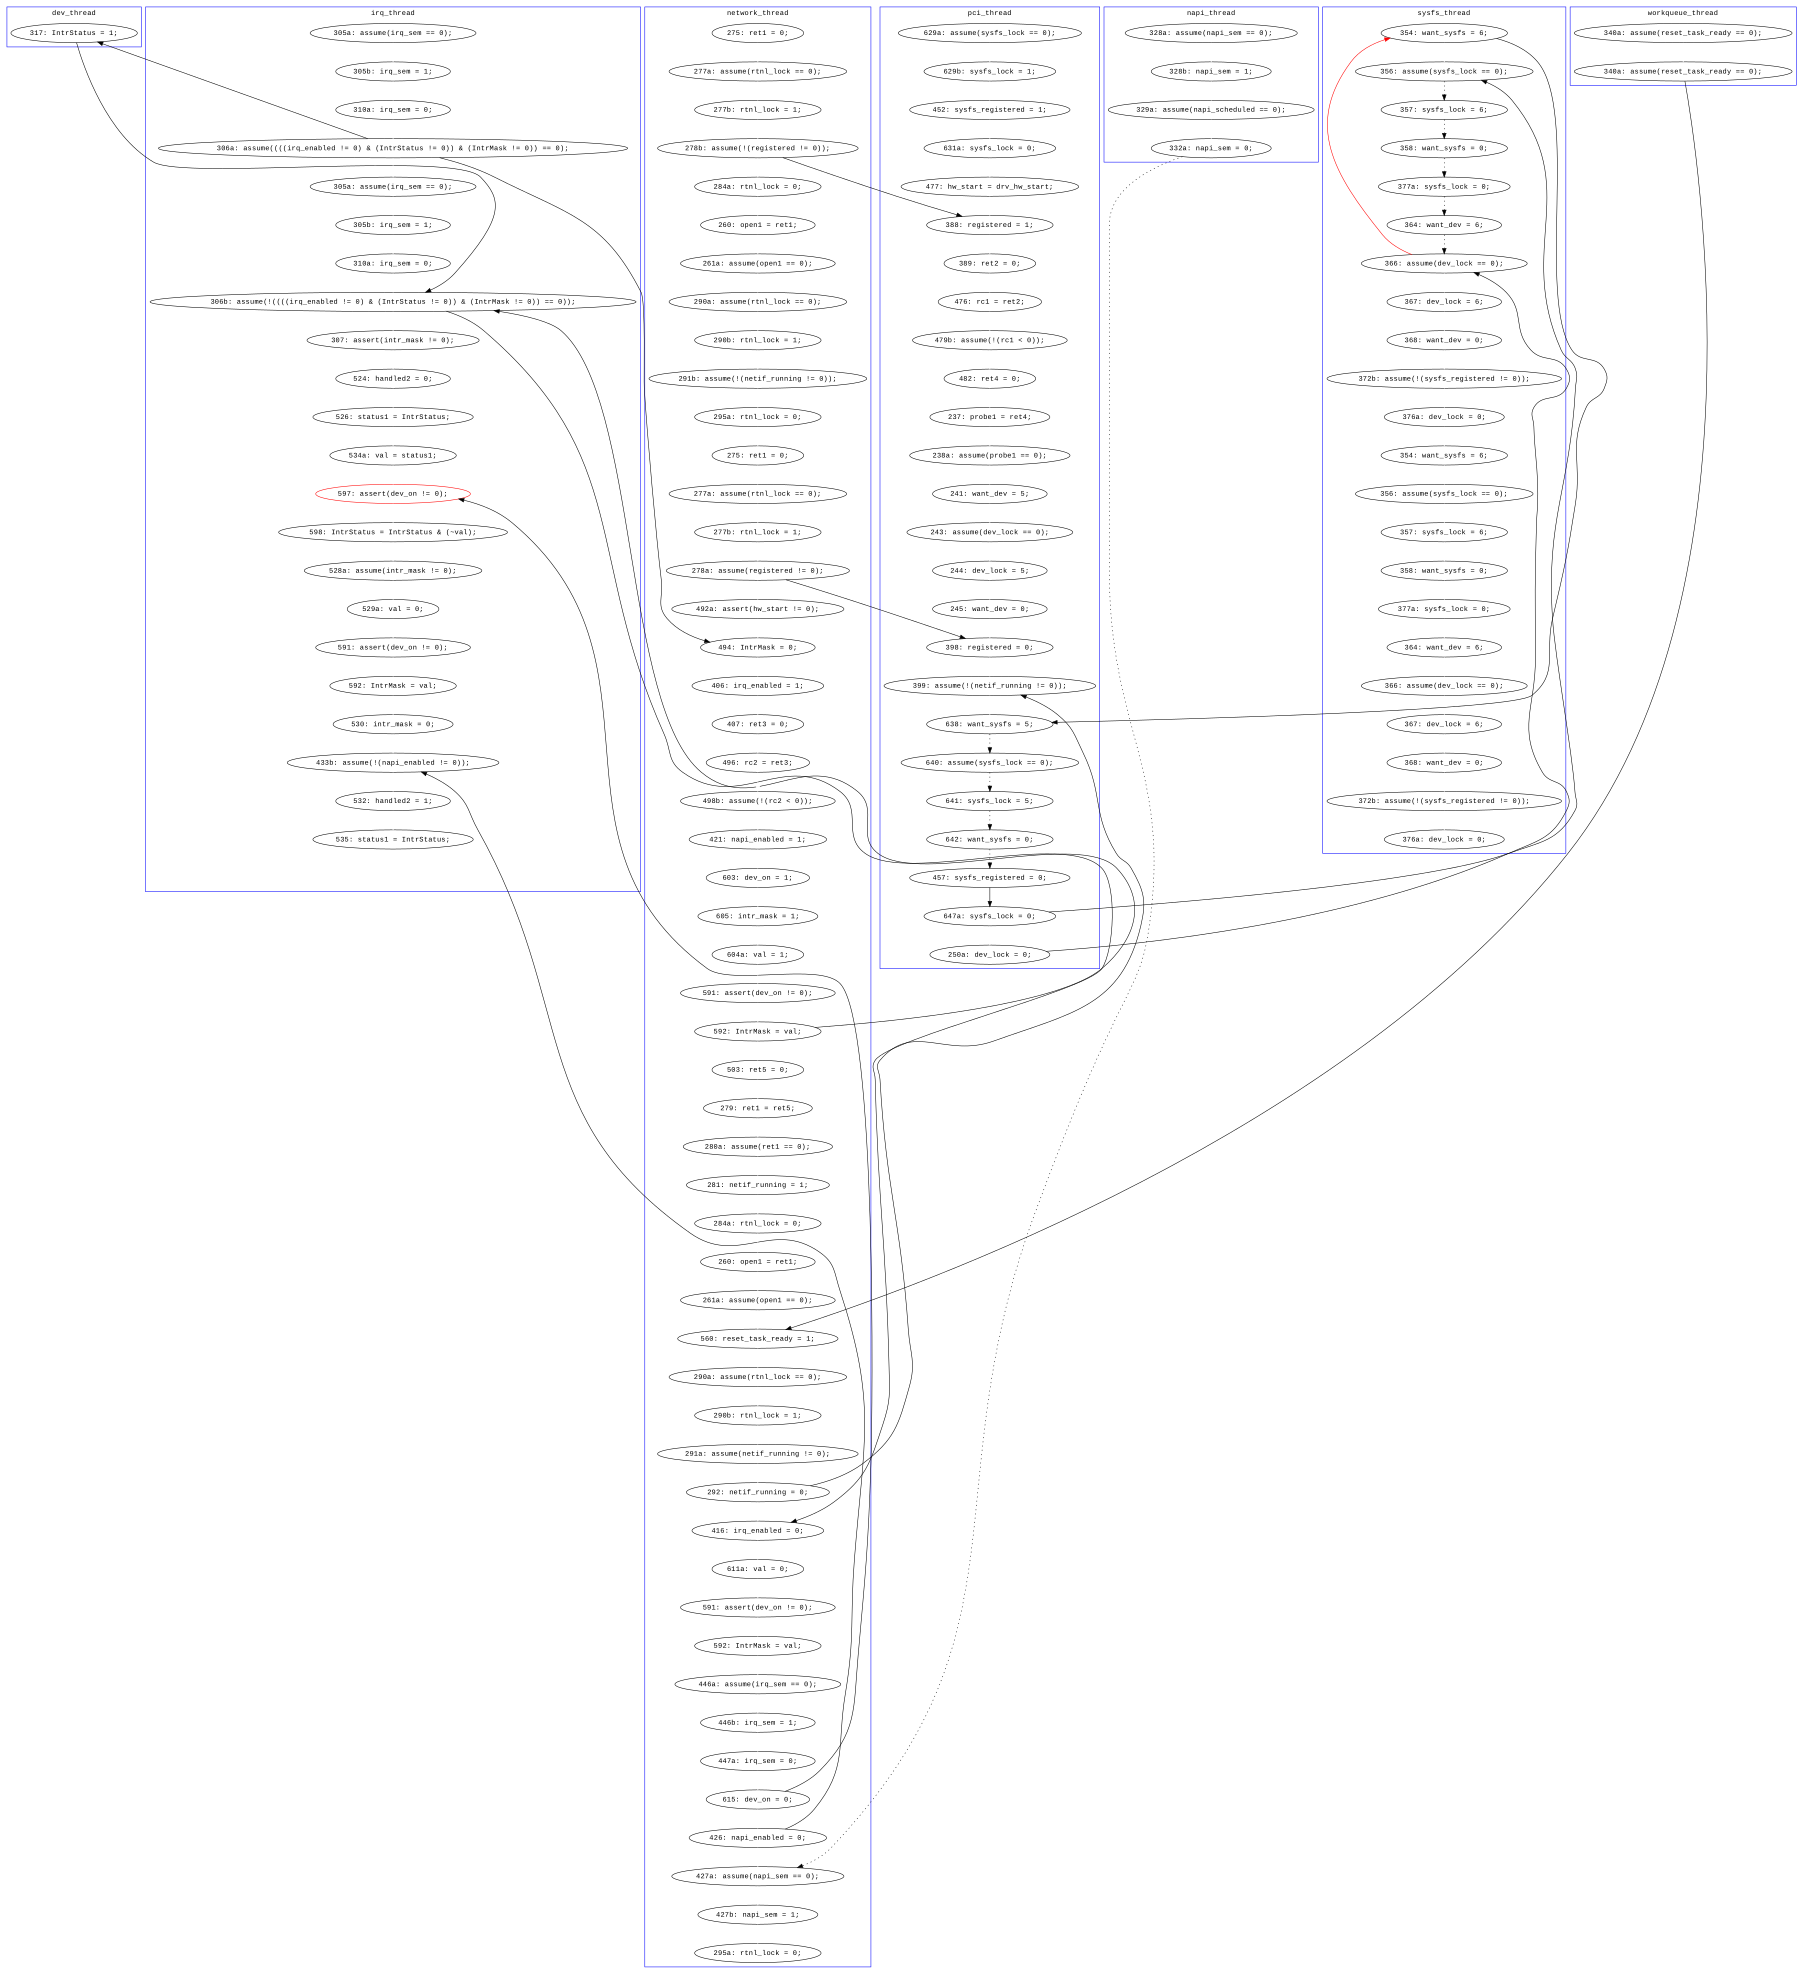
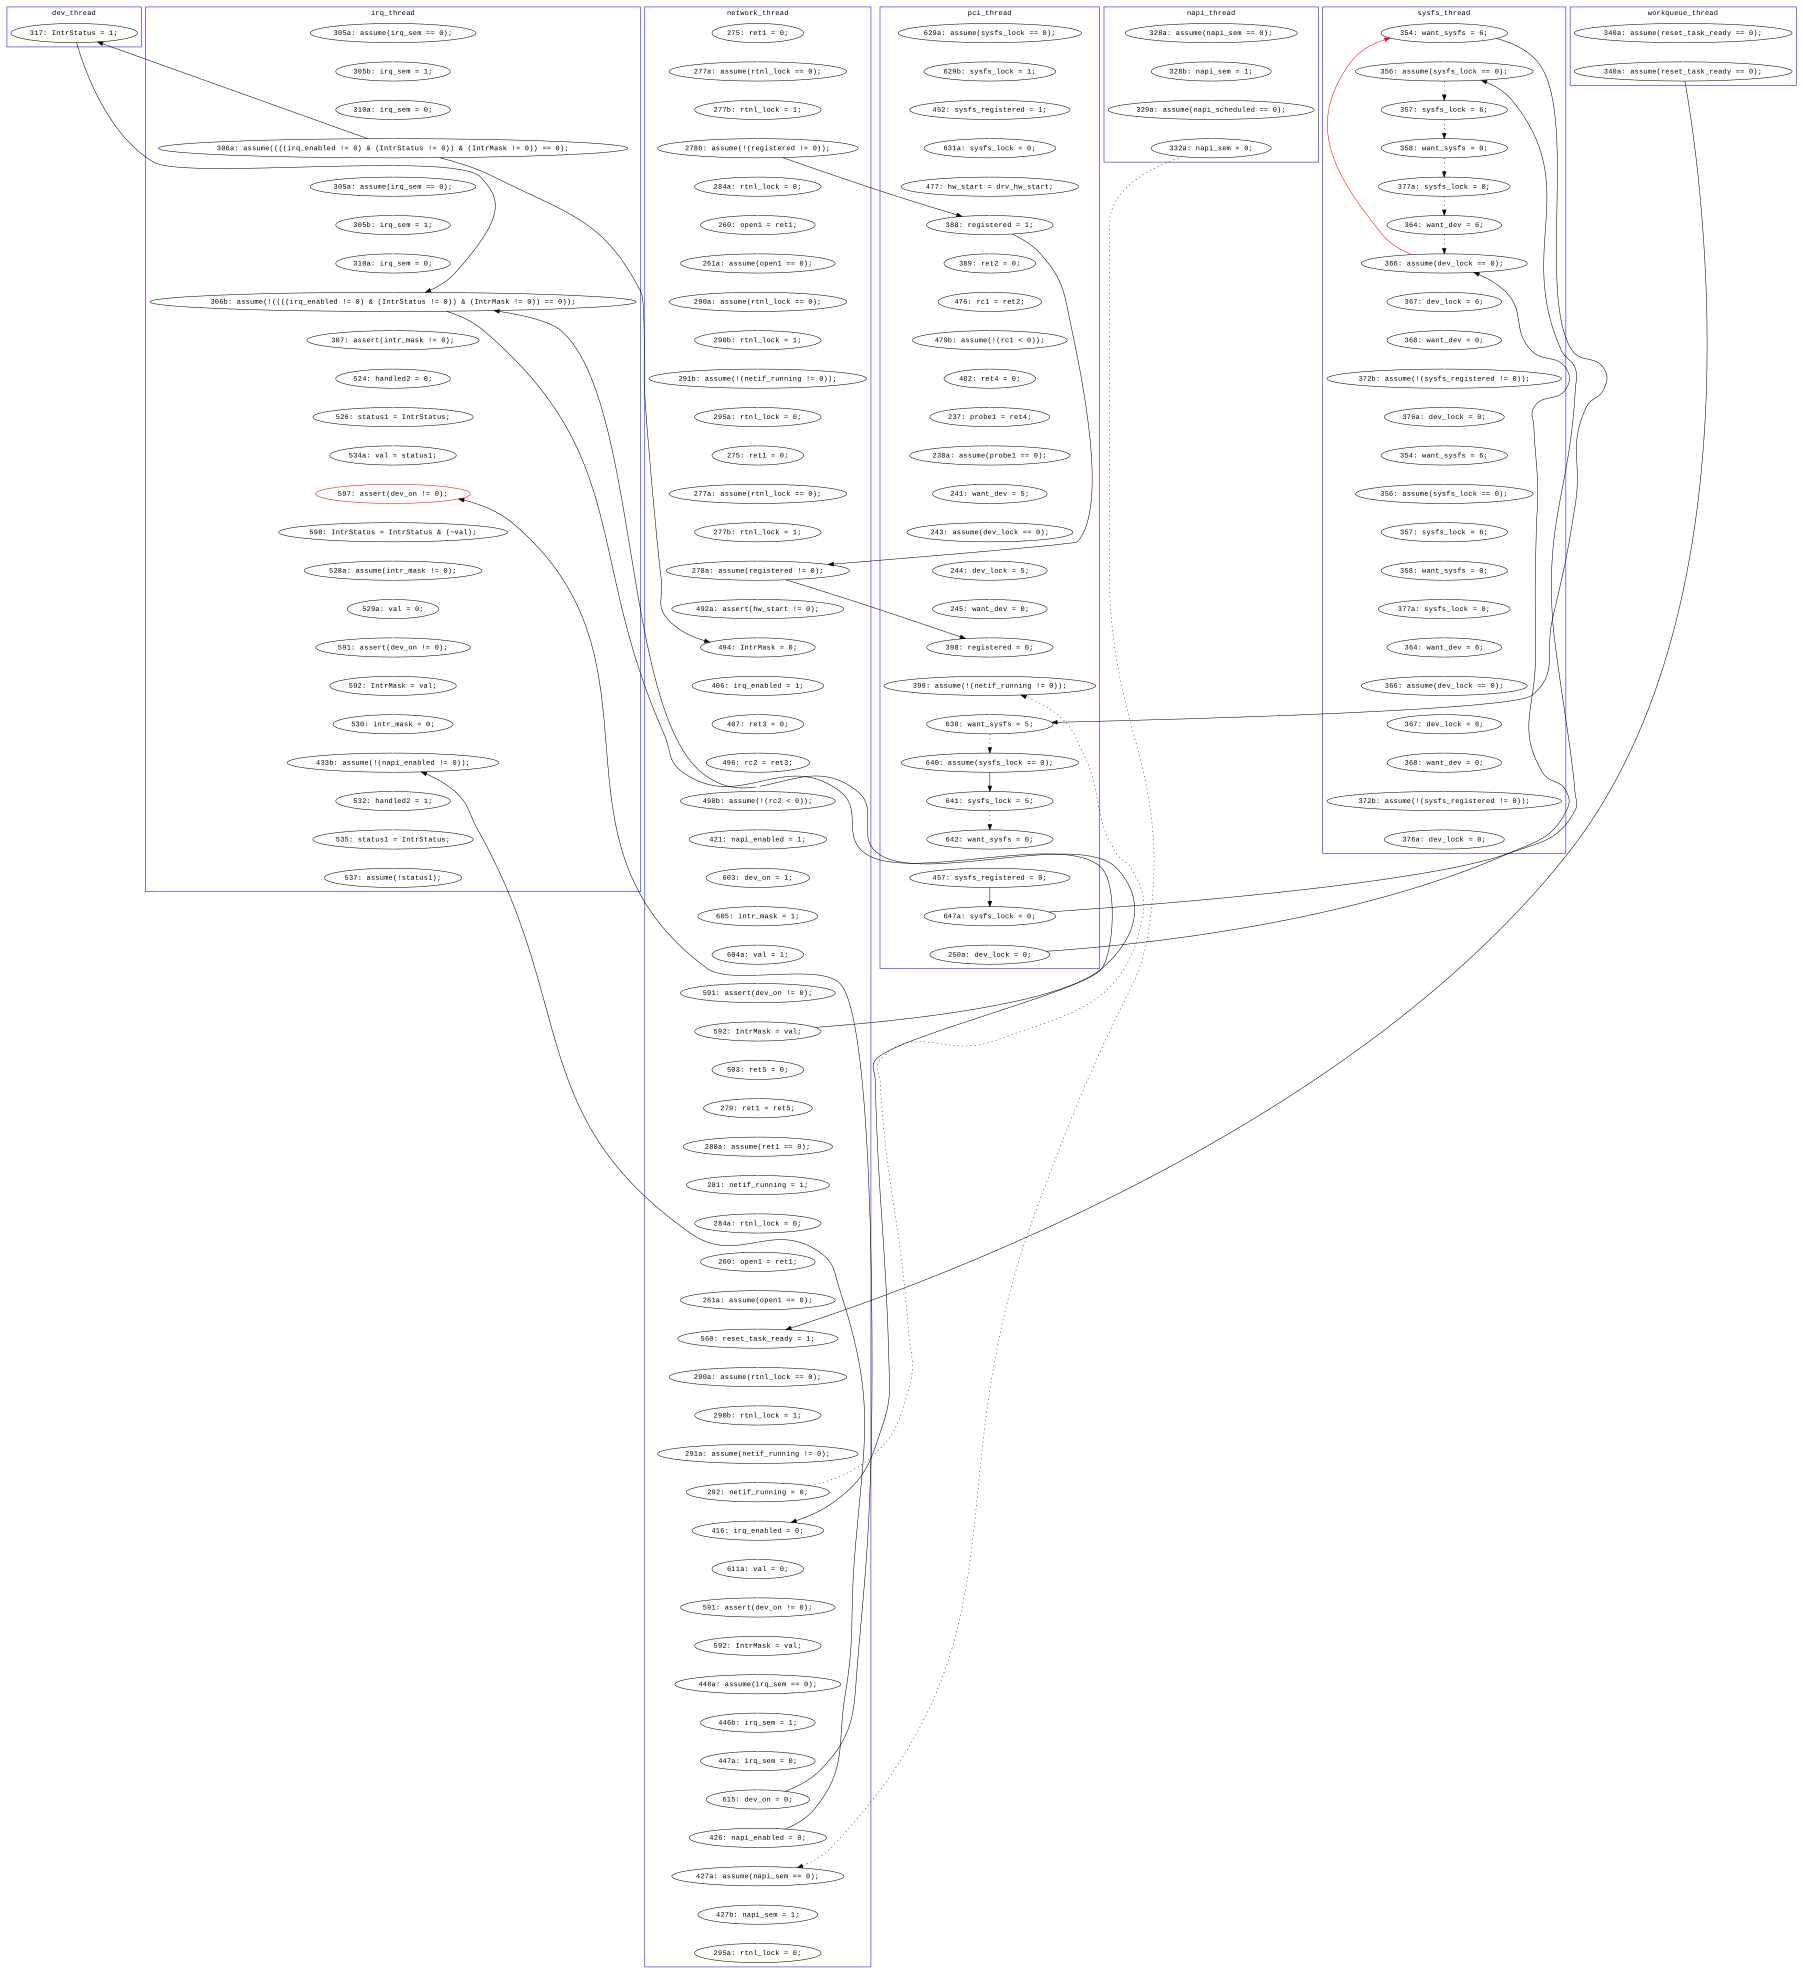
edge "388: registered = 1;" -> "278a: assume(registered != 0);": added
edge "640: assume(sysfs_lock == 0);" -> "641: sysfs_lock = 5;": style dotted -> solid
edge "642: want_sysfs = 0;" -> "457: sysfs_registered = 0;": removed
node "537: assume(!status1);": added
edge "292: netif_running = 0;" -> "399: assume(!(netif_running != 0));": style solid -> dotted
